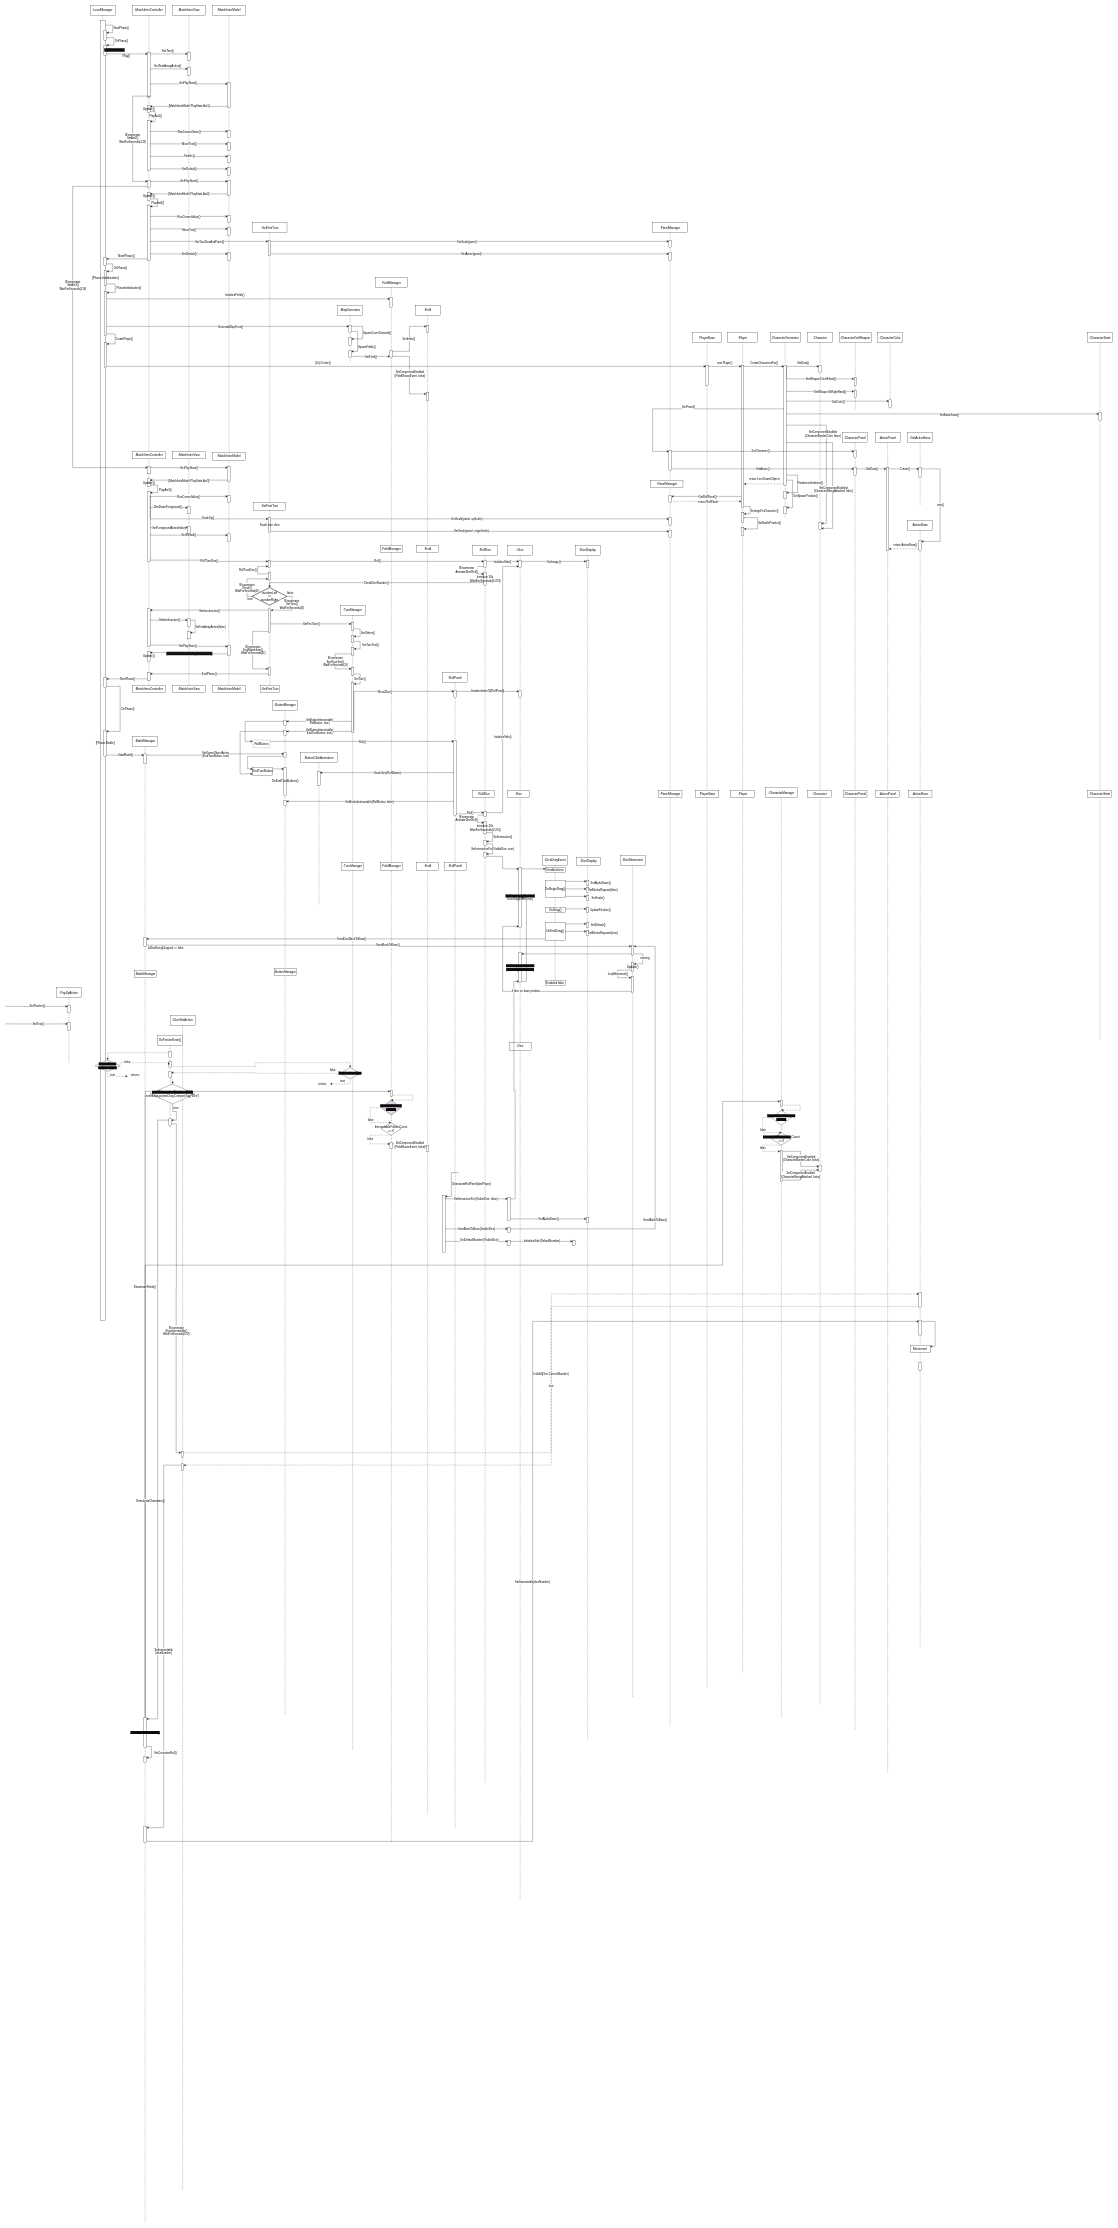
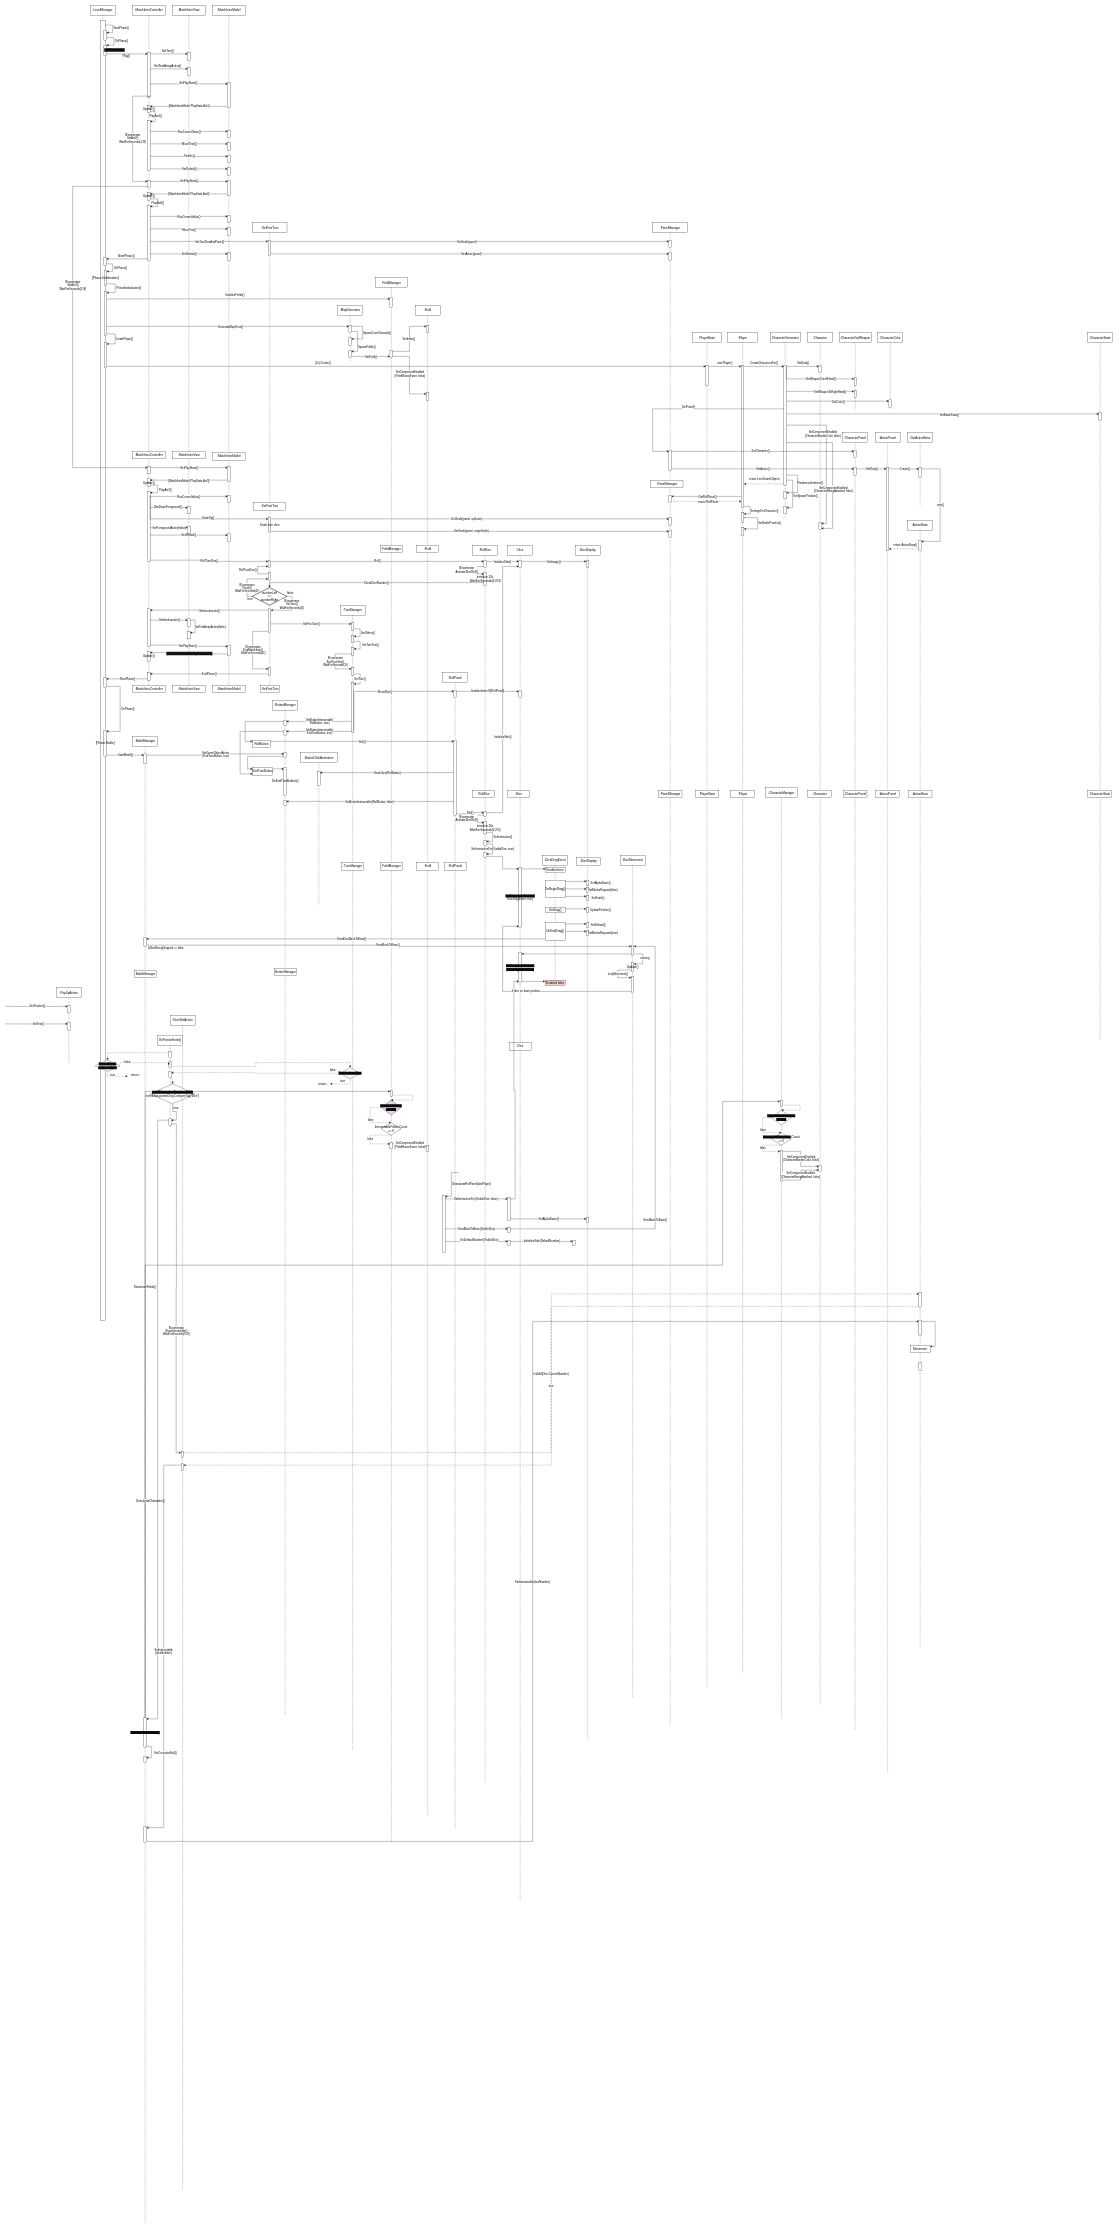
node "RollButton": style dashed -> solid
edge "SetComponentEnabled (DiceDragEvent, false)" -> "SetComponentEnabled( DiceDragEvent, true)": now "SetComponentEnabled (DiceDragEvent, false)" -> "Enabled false"
node "Enabled false": fillcolor #ffffff -> #f8cecc
